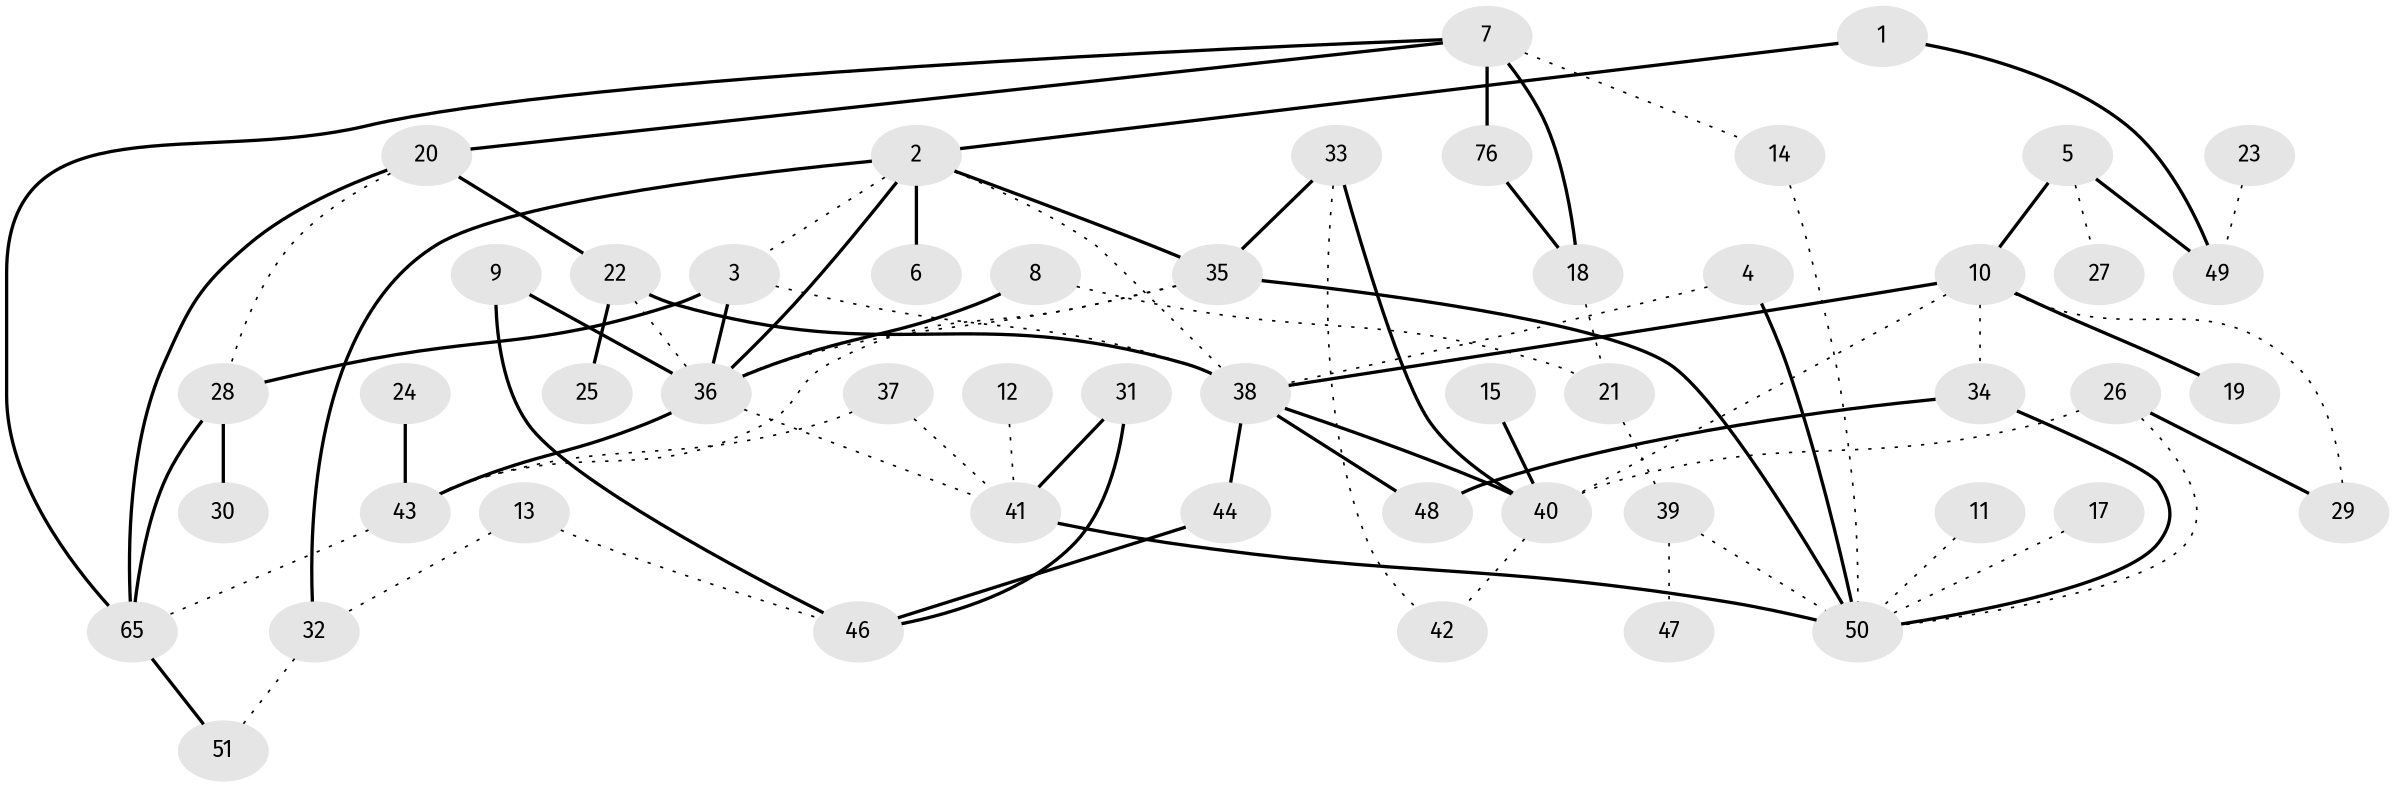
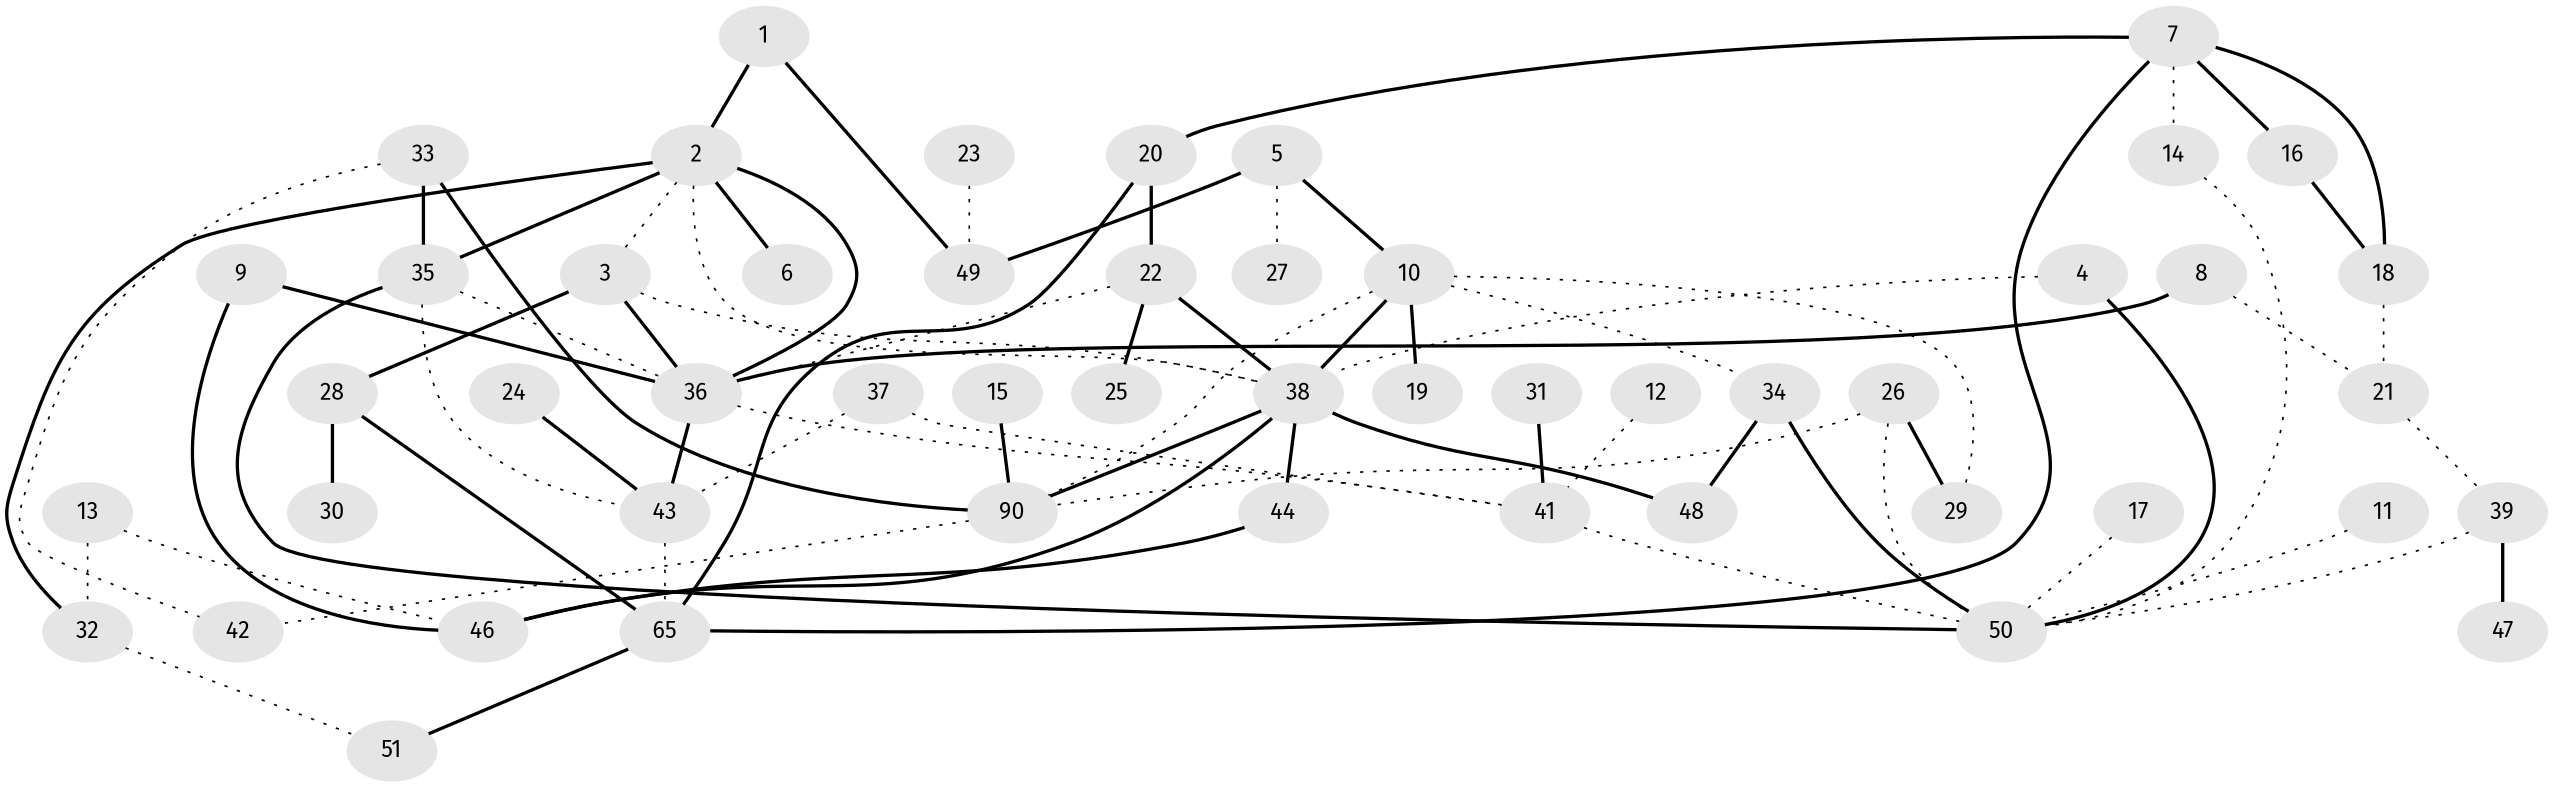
node "76": label "76" -> "16"
edge "20" -- "28": removed
node "40": label "40" -> "90"
edge "31" -- "46": now "38" -- "46"
edge "41" -- "50": style bold -> dotted
edge "39" -- "47": style dotted -> bold
